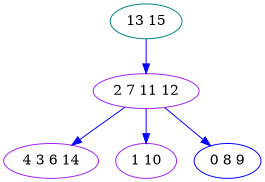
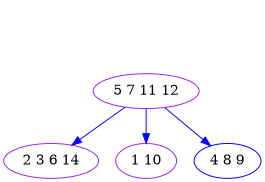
node "13 15": removed
node "2 7 11 12": label "2 7 11 12" -> "5 7 11 12"
node "4 3 6 14": label "4 3 6 14" -> "2 3 6 14"
node "0 8 9": label "0 8 9" -> "4 8 9"
